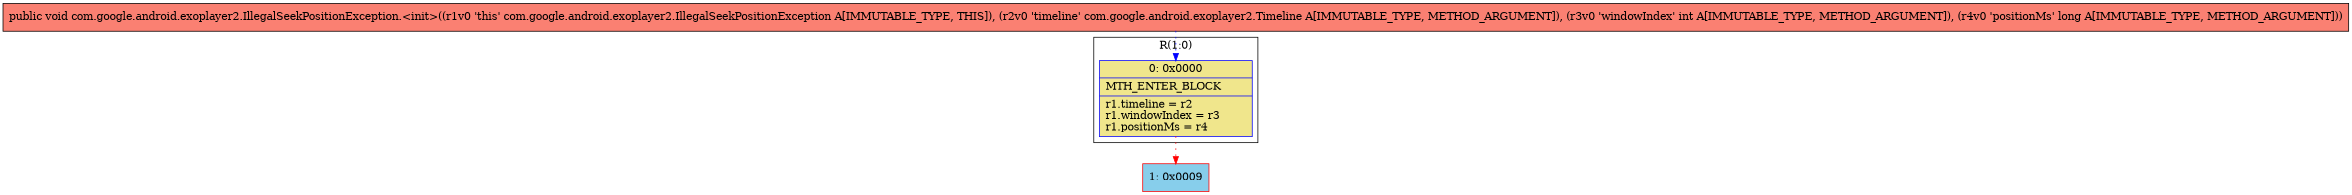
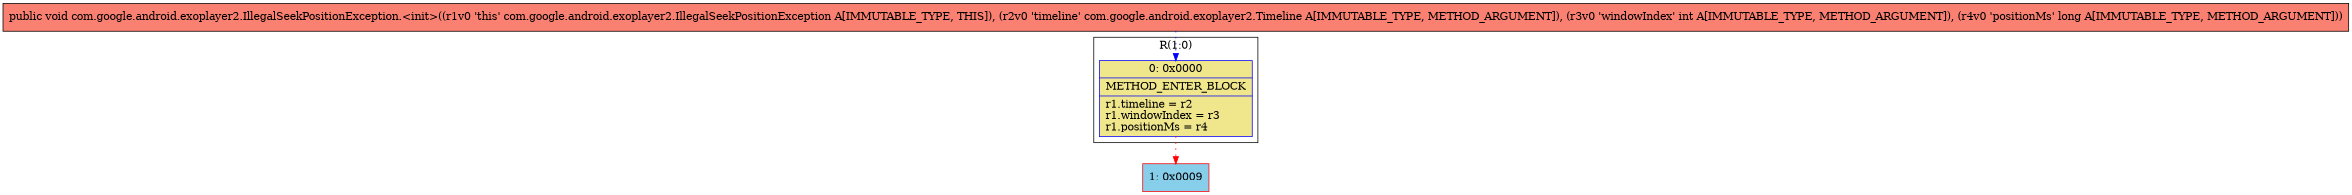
node "0: 0x0000": text "MTH_ENTER_BLOCK" -> "METHOD_ENTER_BLOCK"
